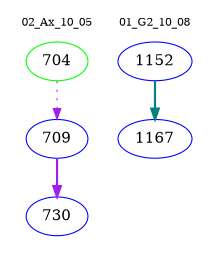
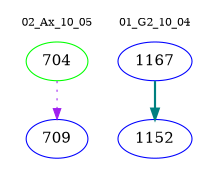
cluster "01_G2_10_08": label "01_G2_10_08" -> "01_G2_10_04"
edge "1152" -> "1167": reversed
node "730": removed
